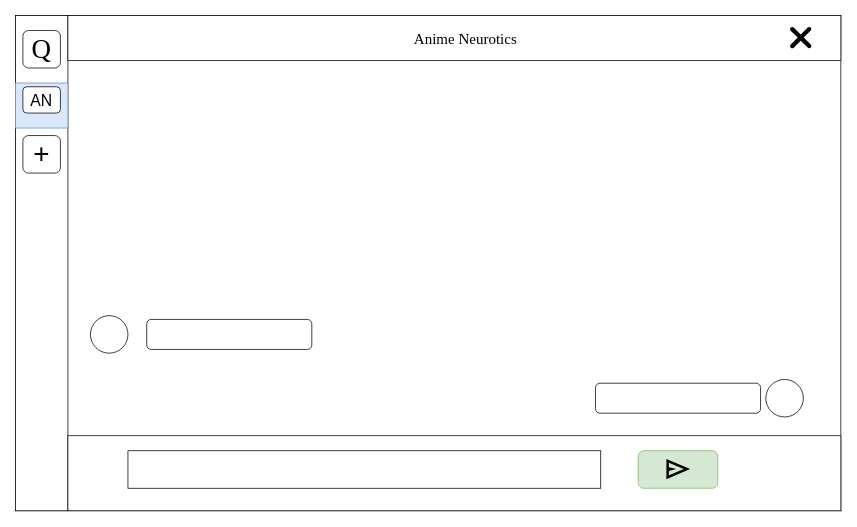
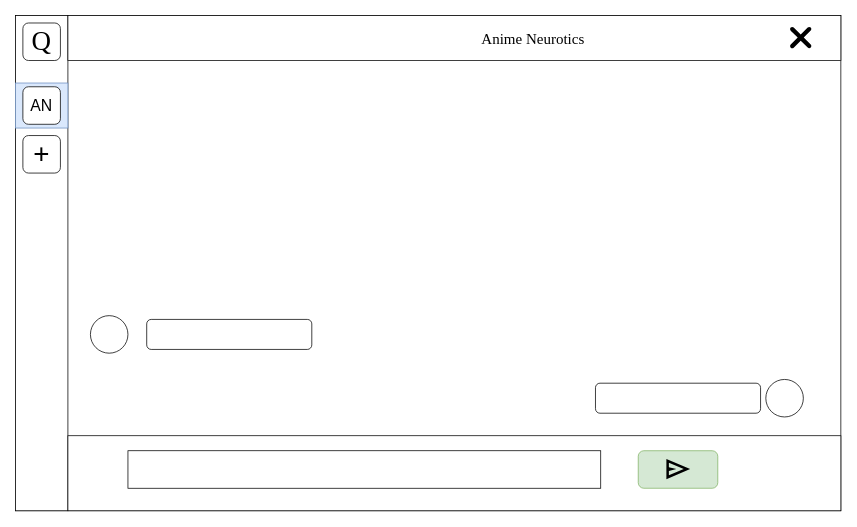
node "Anime Neurotics": moved (465, 38) -> (533, 38)
node "Q": moved (42, 49) -> (42, 42)
node "AN": size 38x26 -> 38x38
